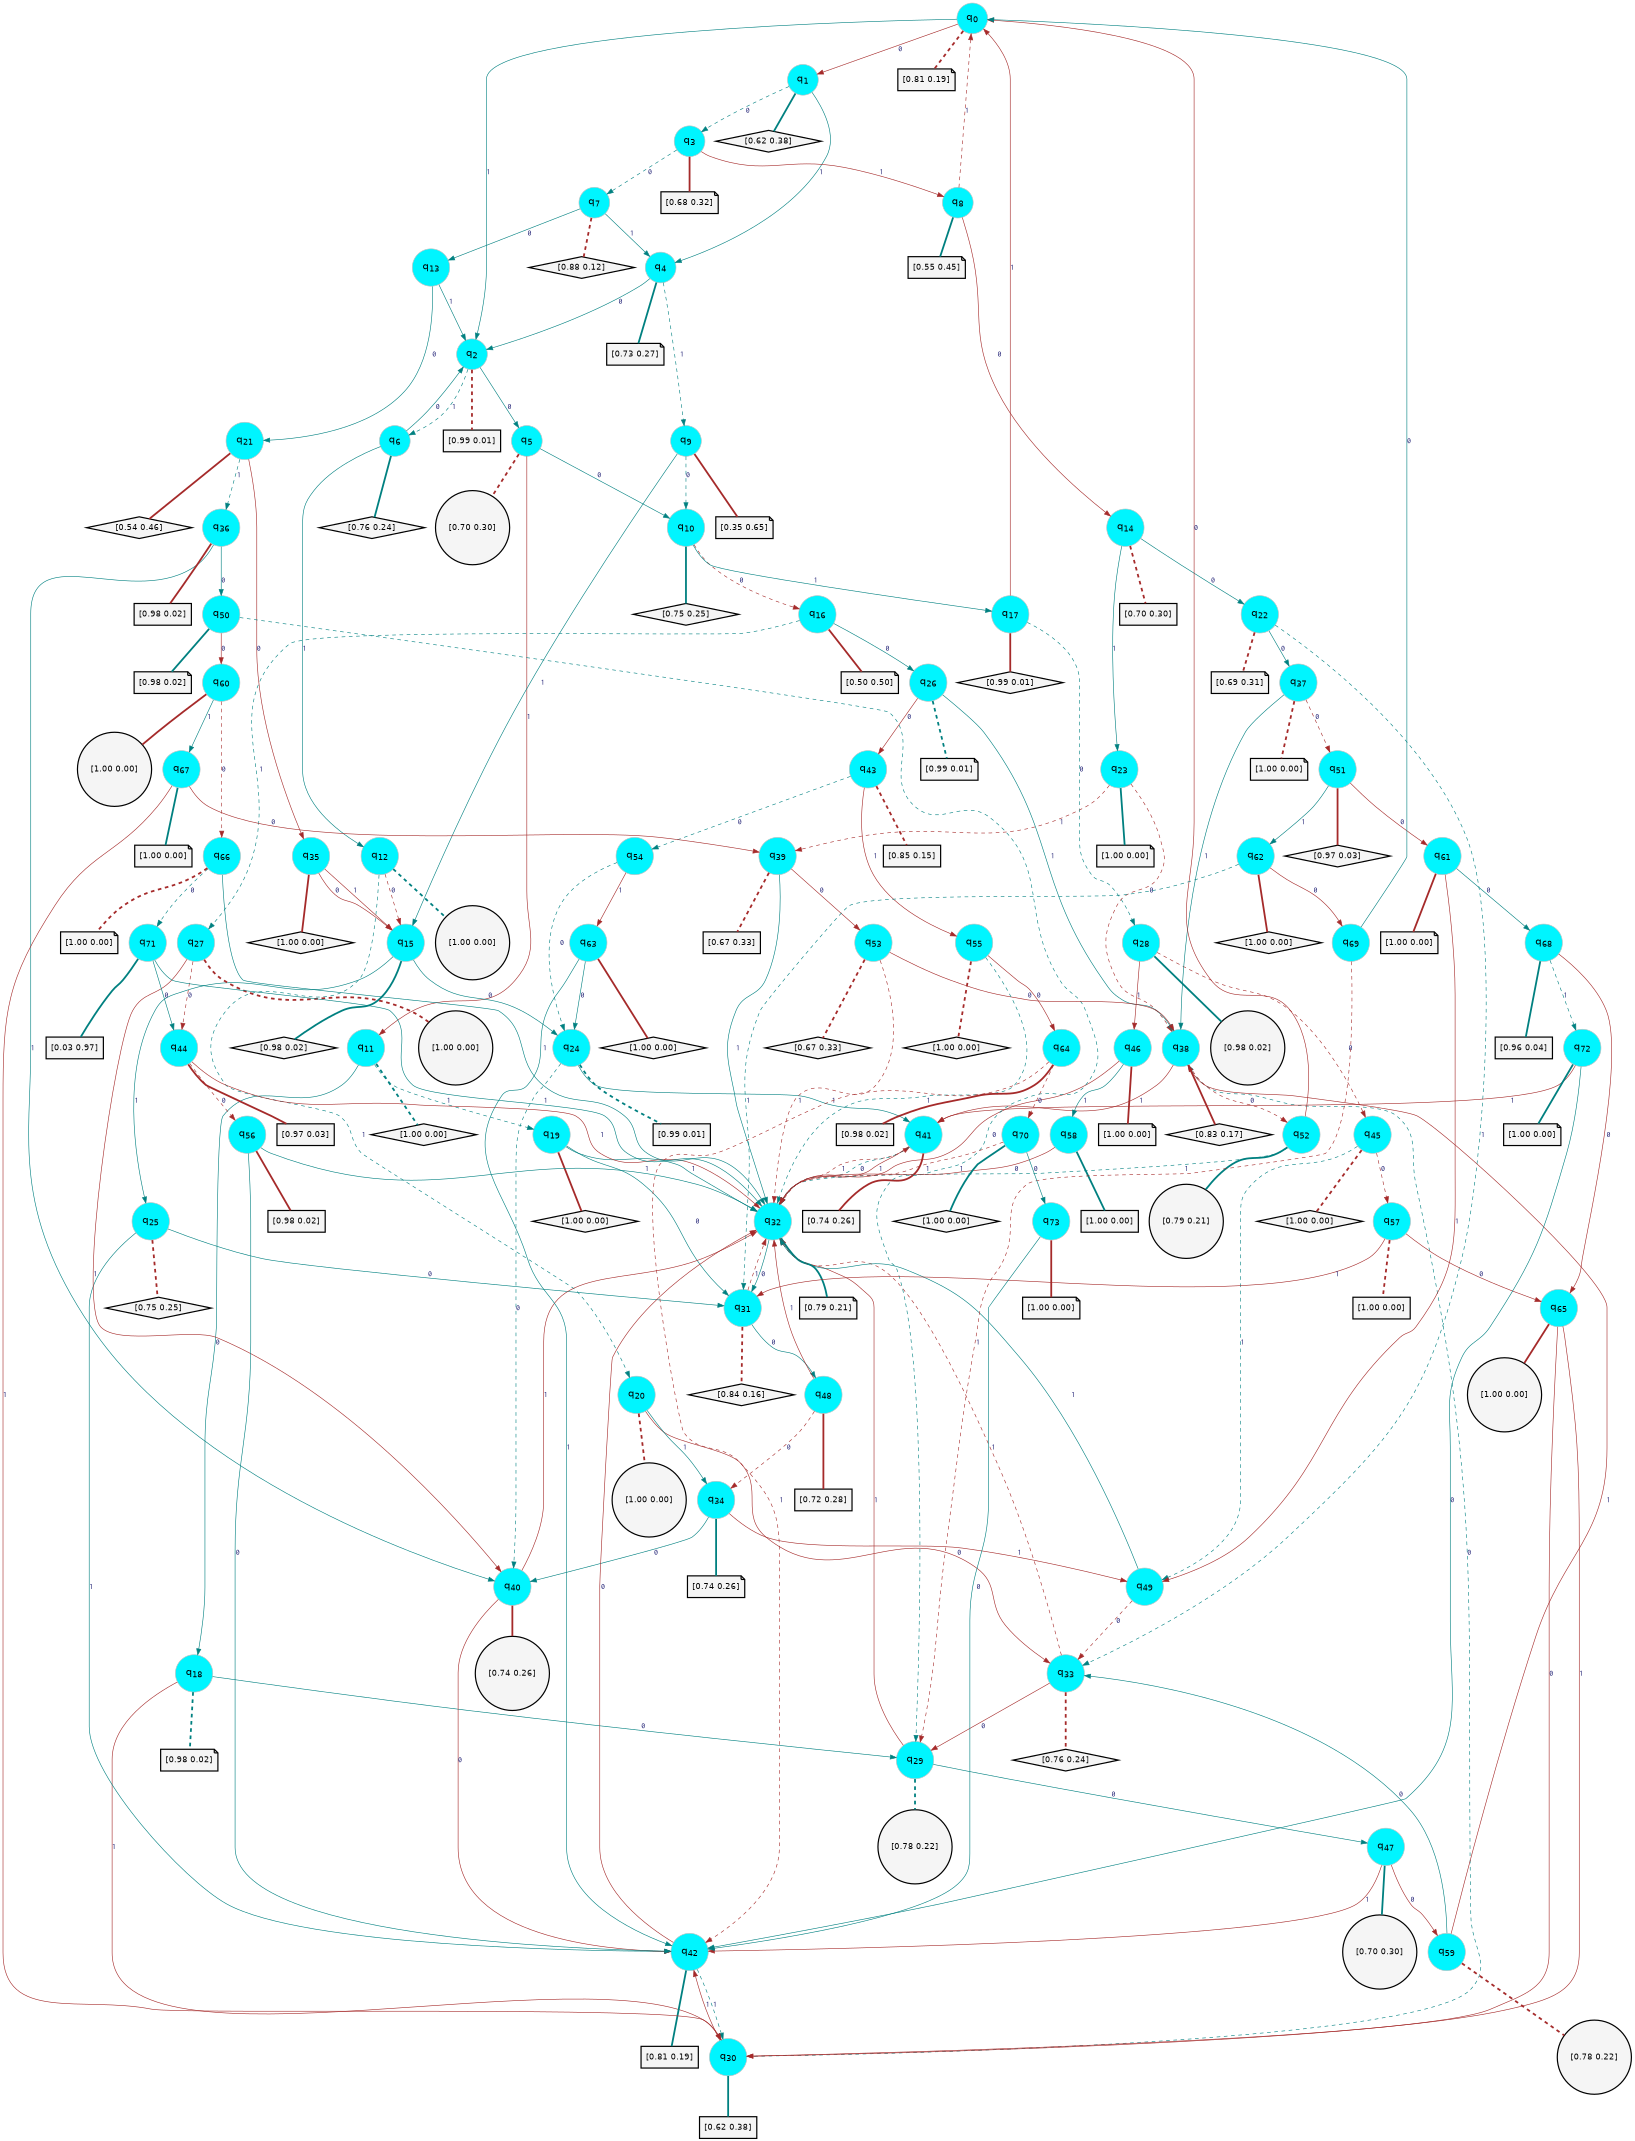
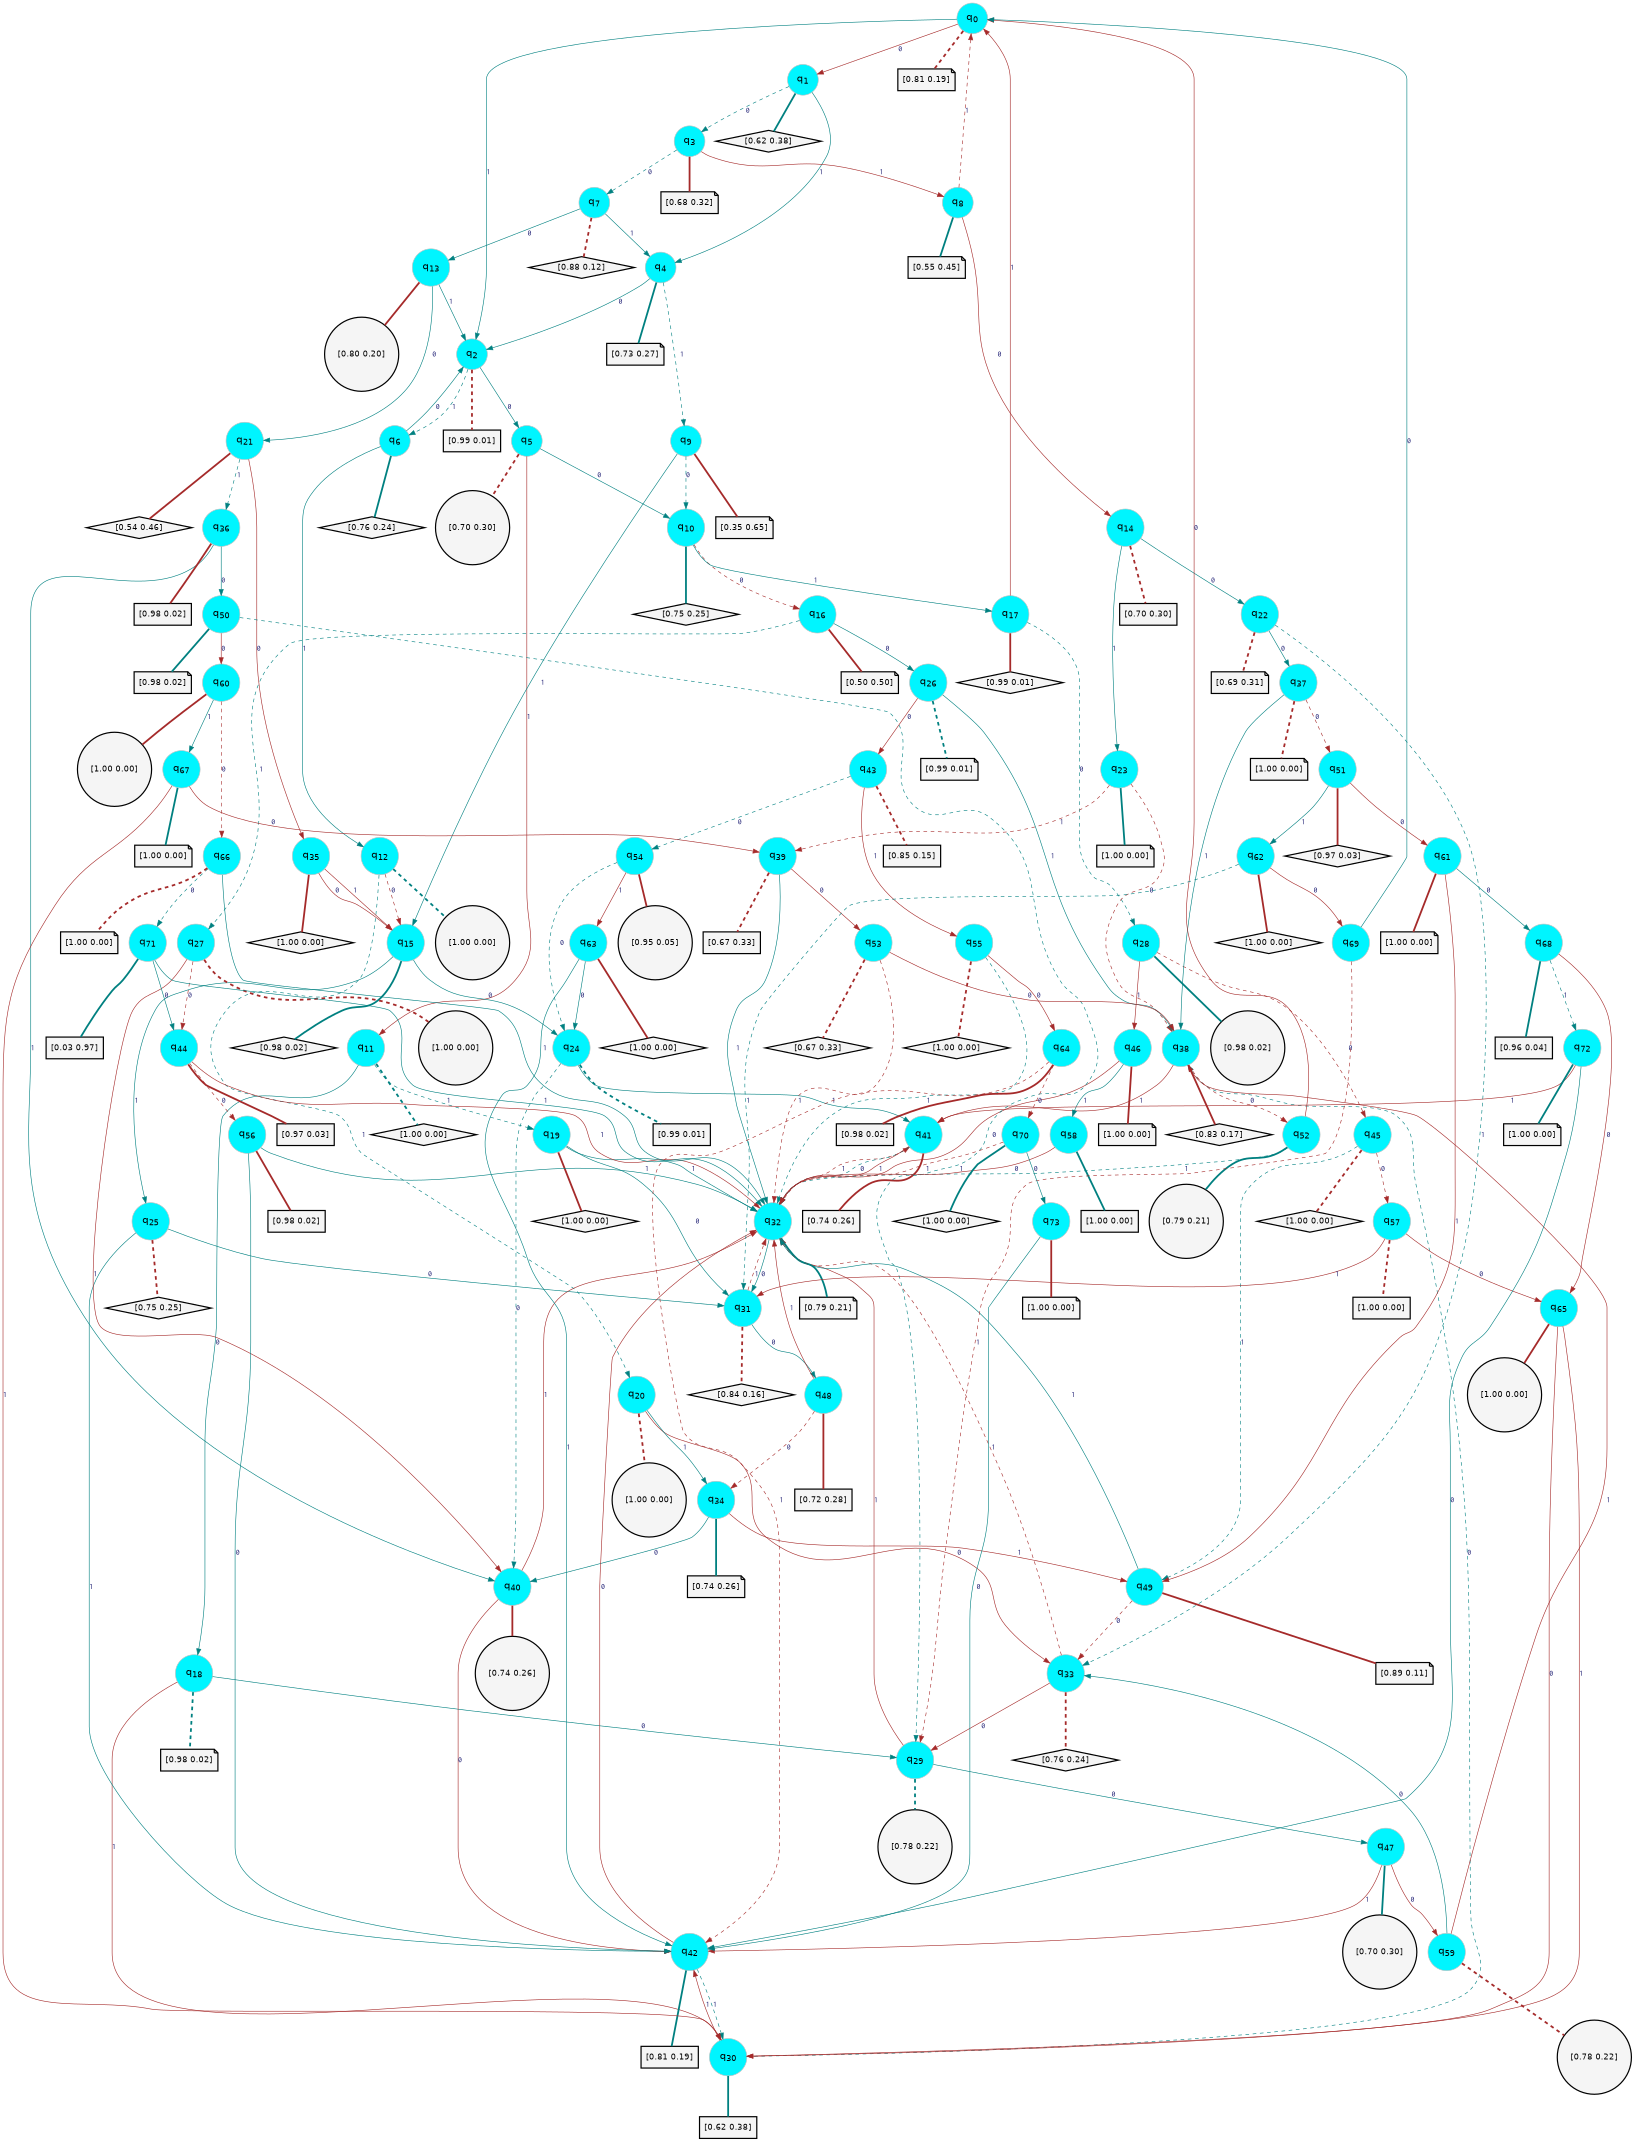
node "[0.80 0.20]": added
node "[0.95 0.05]": added
node "[0.89 0.11]": added
